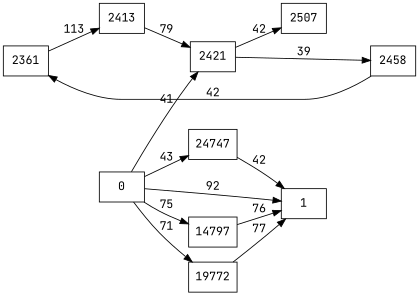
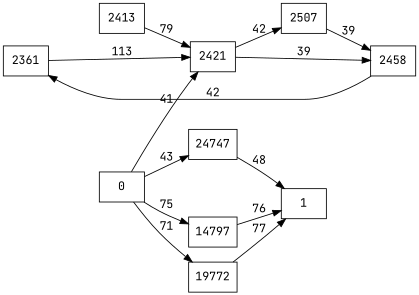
edge "2507" -> "2458": added, label "39"
edge "2361" -> "2413": now "2361" -> "2421"
edge "24747" -> "1": label "42" -> "48"
edge "0" -> "1": removed, label "92"
